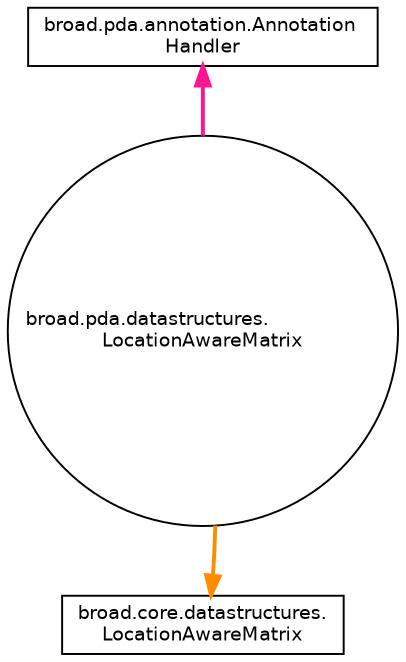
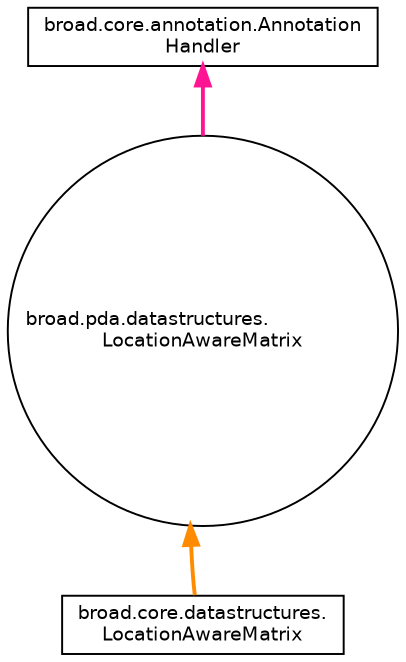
node "broad.pda.annotation.Annotation Handler": label "broad.pda.annotation.Annotation Handler" -> "broad.core.annotation.Annotation Handler"
edge "broad.pda.datastructures. LocationAwareMatrix" -> "broad.core.datastructures. LocationAwareMatrix": reversed
